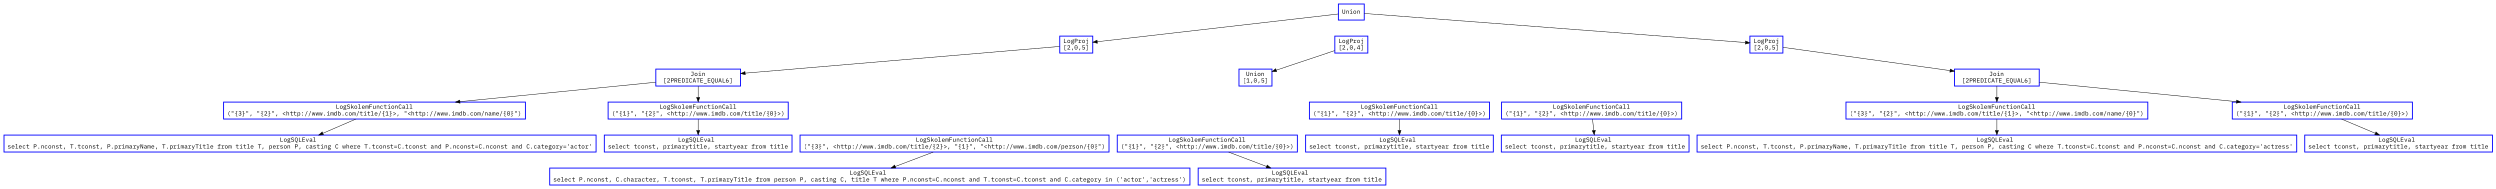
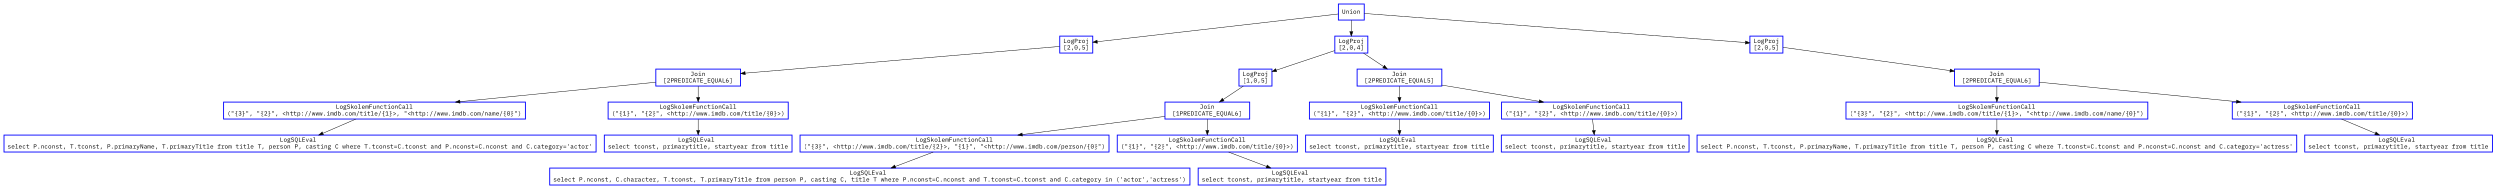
edge "Union" -> "LogProj [2,0,4]": added
node "Union [1,0,5]": label "Union [1,0,5]" -> "LogProj [1,0,5]"
node "Join [2PREDICATE_EQUAL5]": added
node "Join [1PREDICATE_EQUAL6]": added
